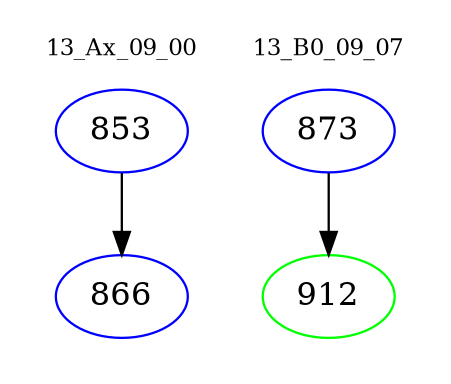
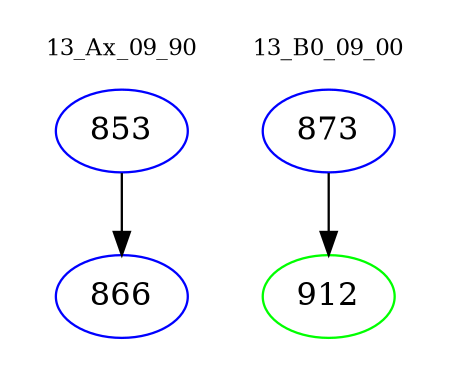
cluster "13_Ax_09_00": label "13_Ax_09_00" -> "13_Ax_09_90"
cluster "13_B0_09_07": label "13_B0_09_07" -> "13_B0_09_00"
